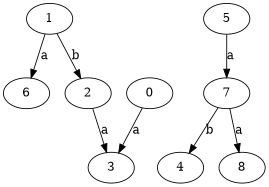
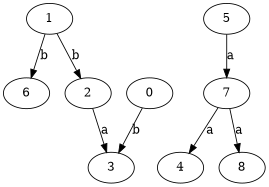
edge "1" -> "6": label "a" -> "b"
edge "0" -> "3": label "a" -> "b"
edge "7" -> "4": label "b" -> "a"
